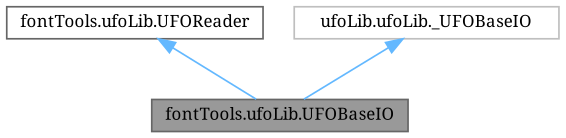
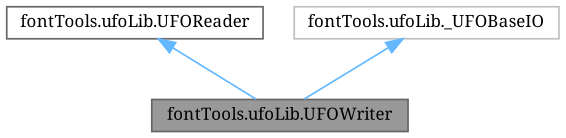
node "ufoLib.ufoLib._UFOBaseIO": label "ufoLib.ufoLib._UFOBaseIO" -> "fontTools.ufoLib._UFOBaseIO"
node "fontTools.ufoLib.UFOBaseIO": label "fontTools.ufoLib.UFOBaseIO" -> "fontTools.ufoLib.UFOWriter"
